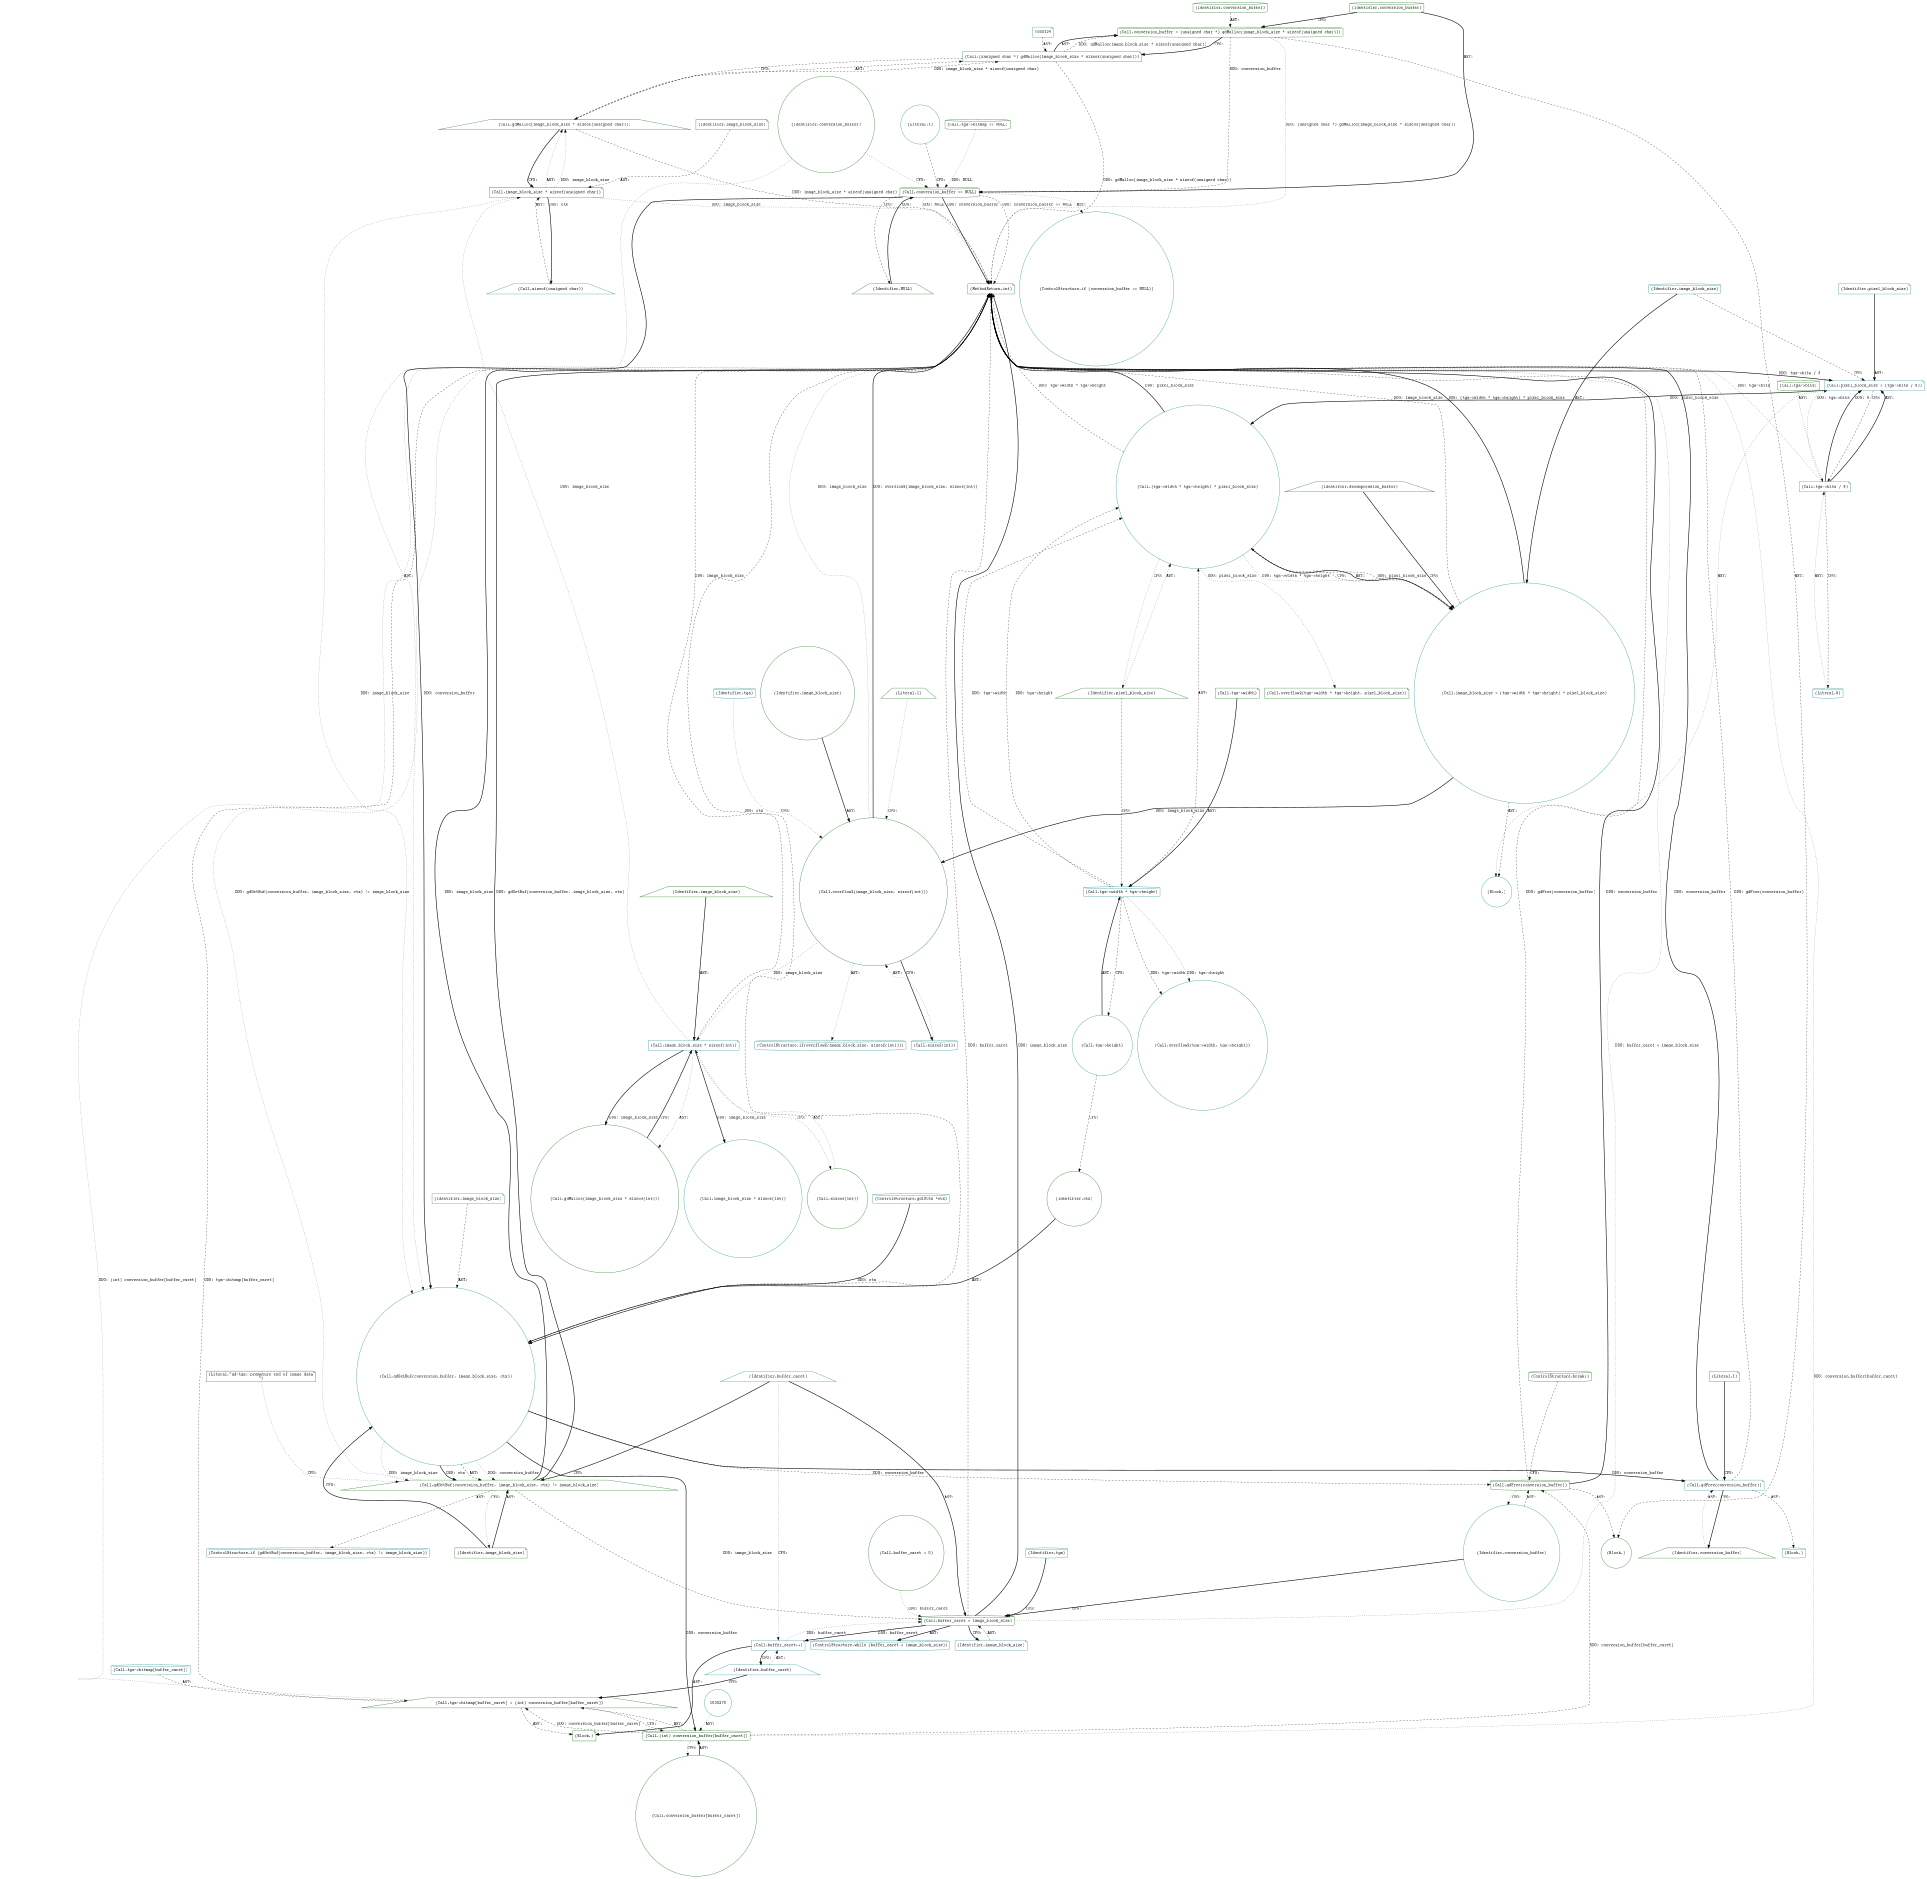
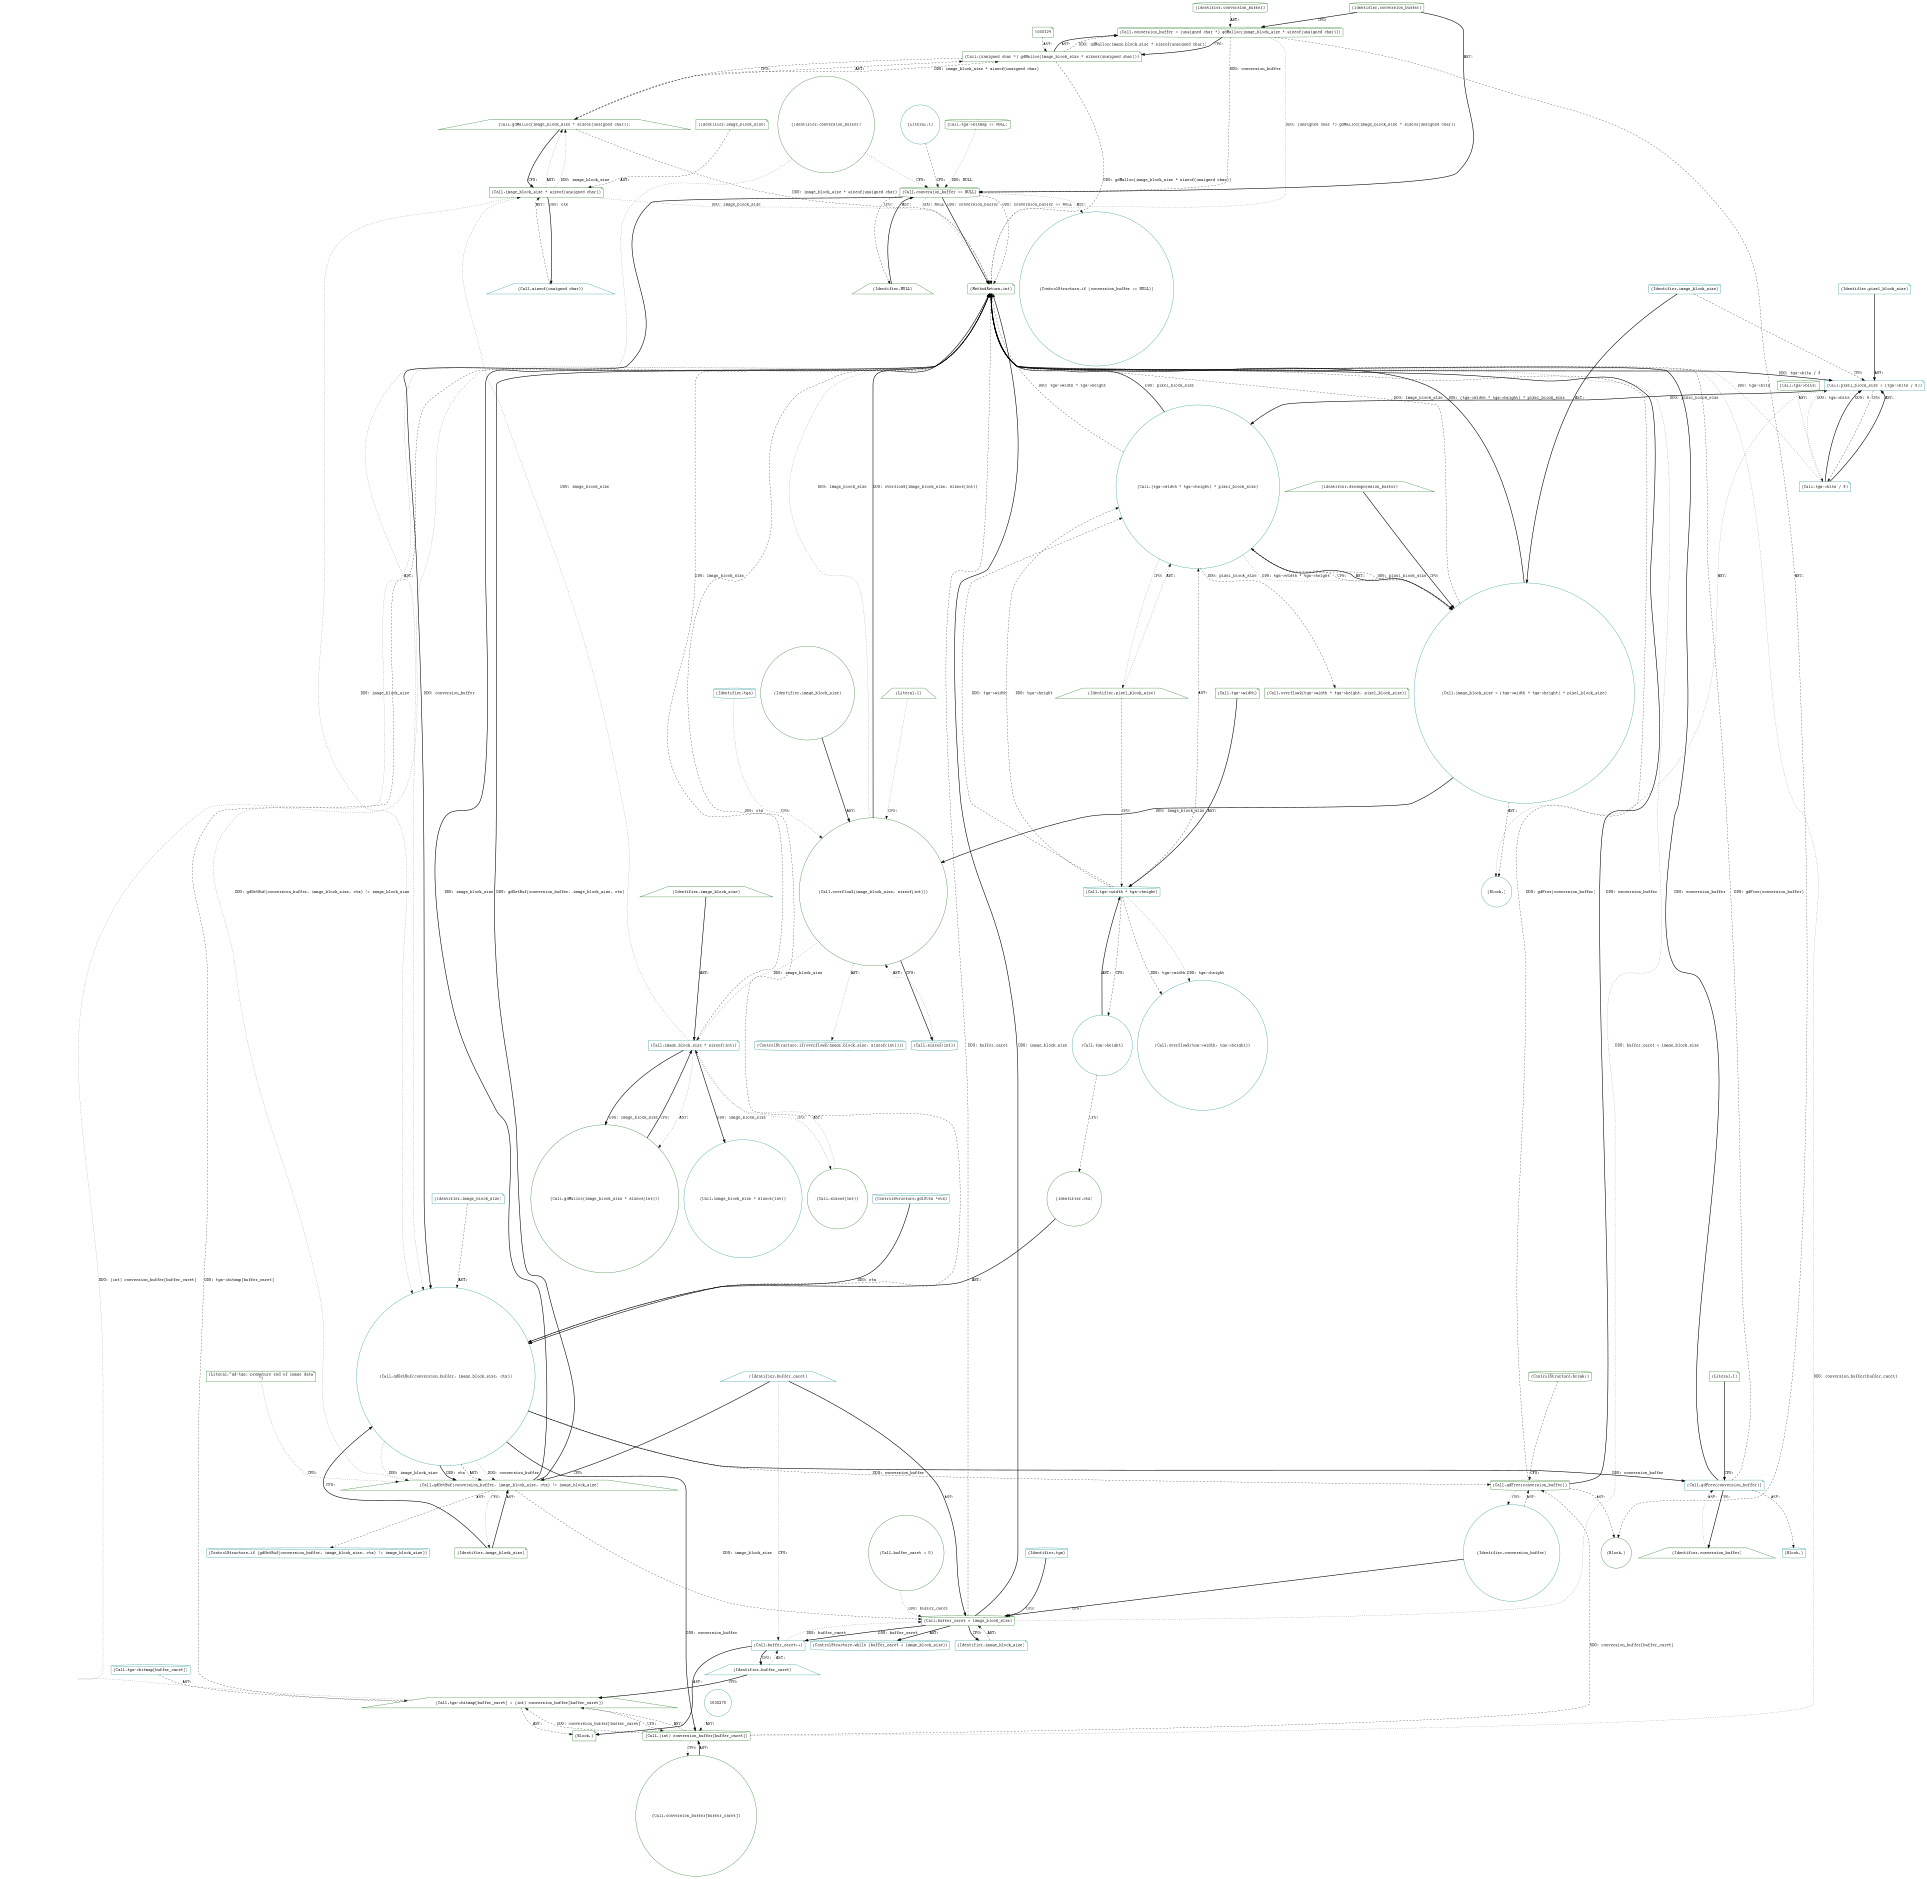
node "1000229": color teal -> darkgreen
edge "(Identifier,NULL)" -> "(Call,conversion_buffer == NULL)": label "DDG: " -> "AST: "
edge "(Call,(tga->width * tga->height) * pixel_block_size)" -> "(Call,overflow2(tga->width * tga->height, pixel_block_size))": style dotted -> dashed
node "(Literal,8)": removed
